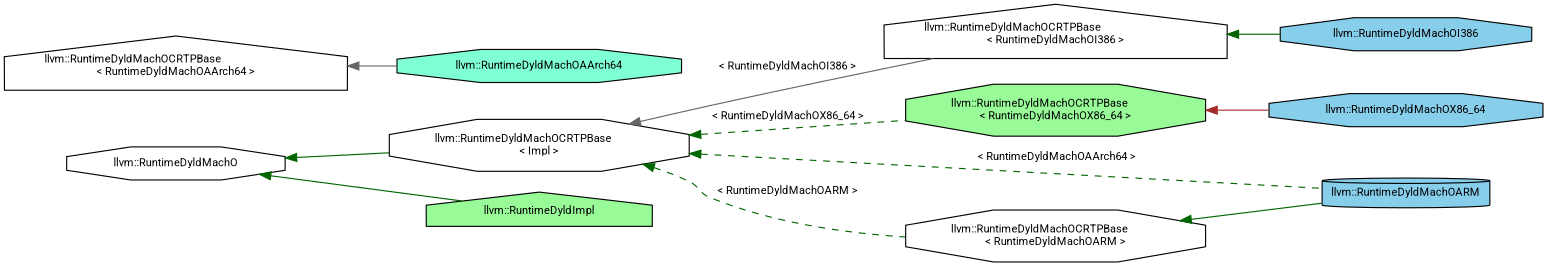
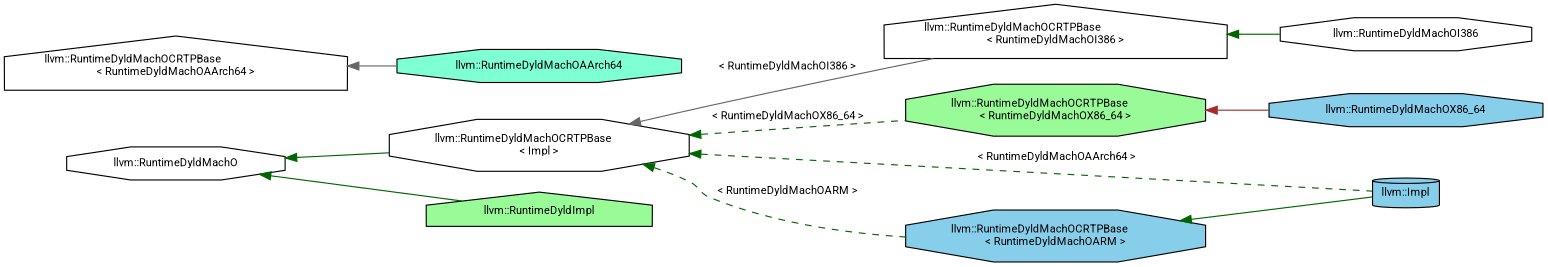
node "llvm::RuntimeDyldMachOI386": fillcolor skyblue -> white
node "llvm::RuntimeDyldMachOARM": label "llvm::RuntimeDyldMachOARM" -> "llvm::Impl"
node "llvm::RuntimeDyldMachOCRTPBase < RuntimeDyldMachOARM >": fillcolor white -> skyblue
